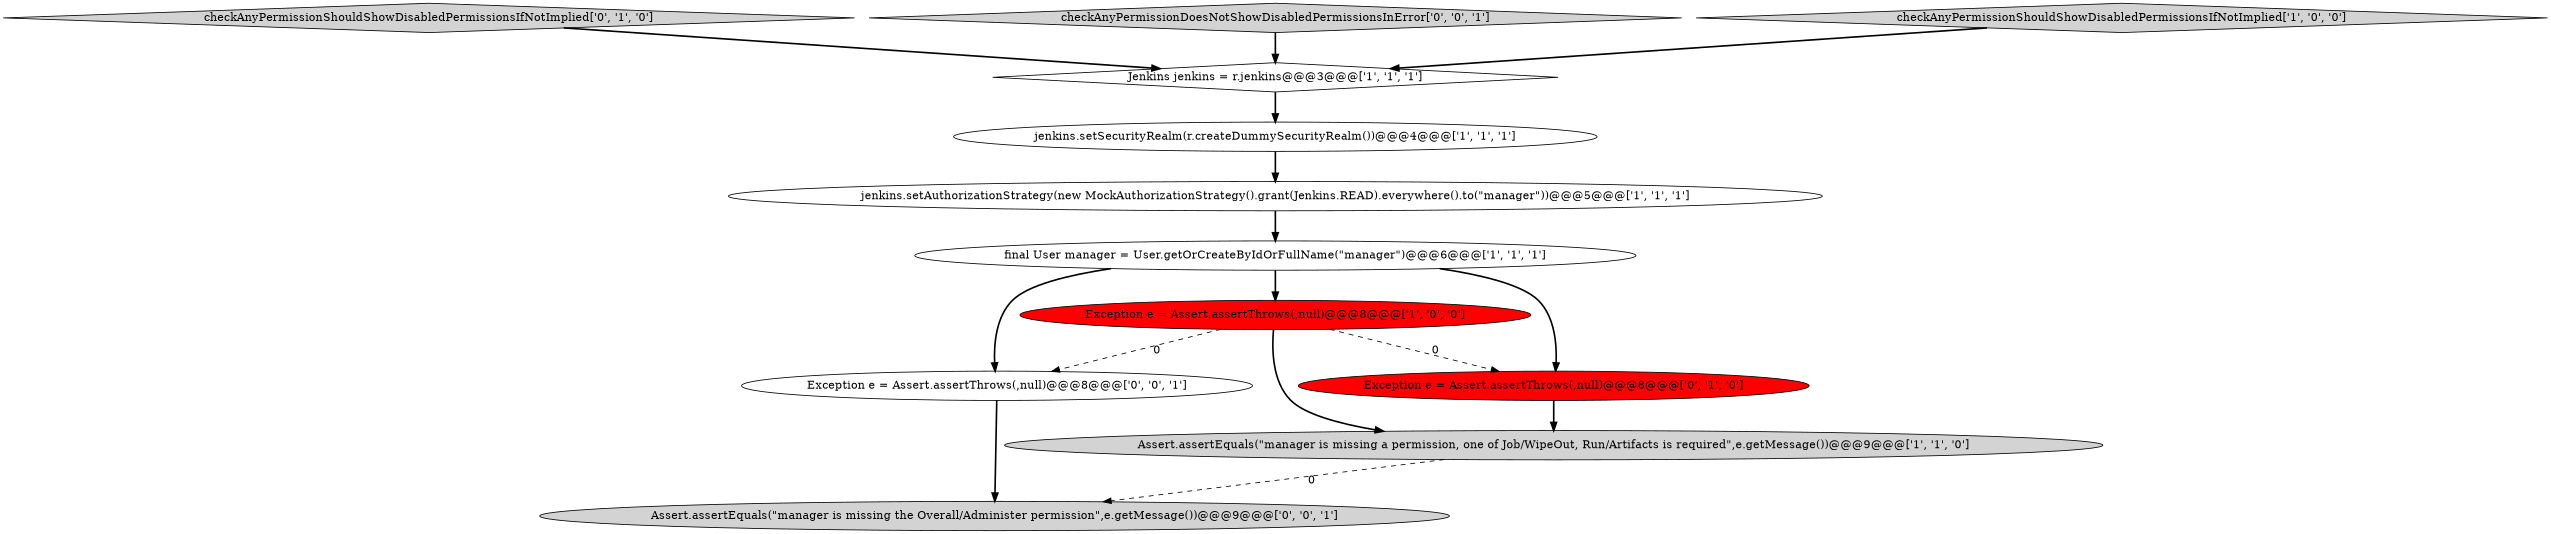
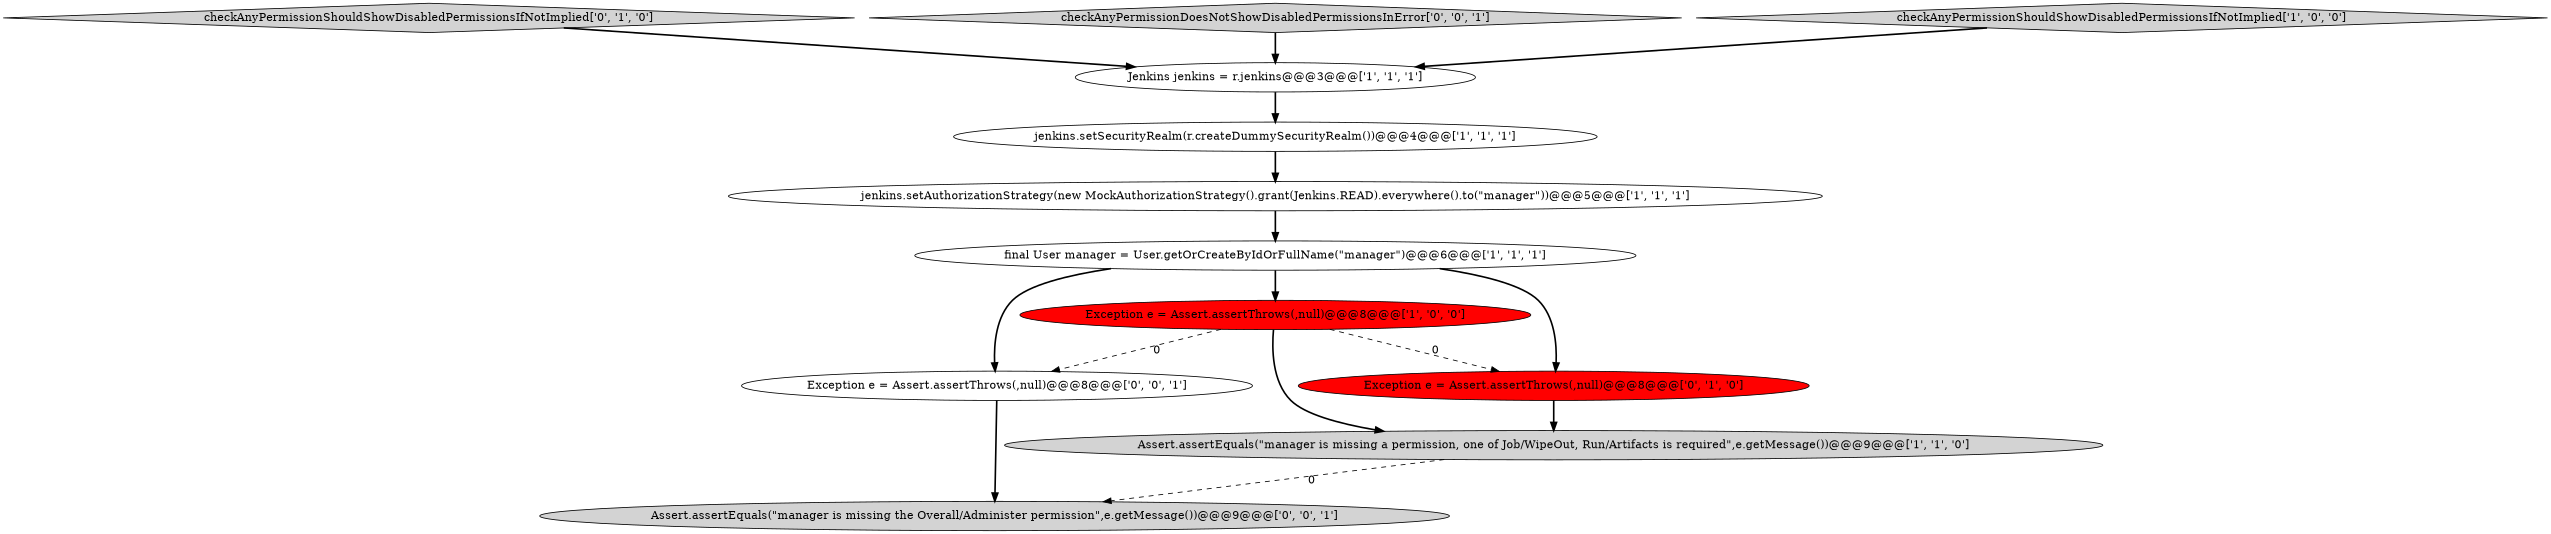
node "Jenkins jenkins = r.jenkins@@@3@@@['1', '1', '1']": shape diamond -> ellipse
